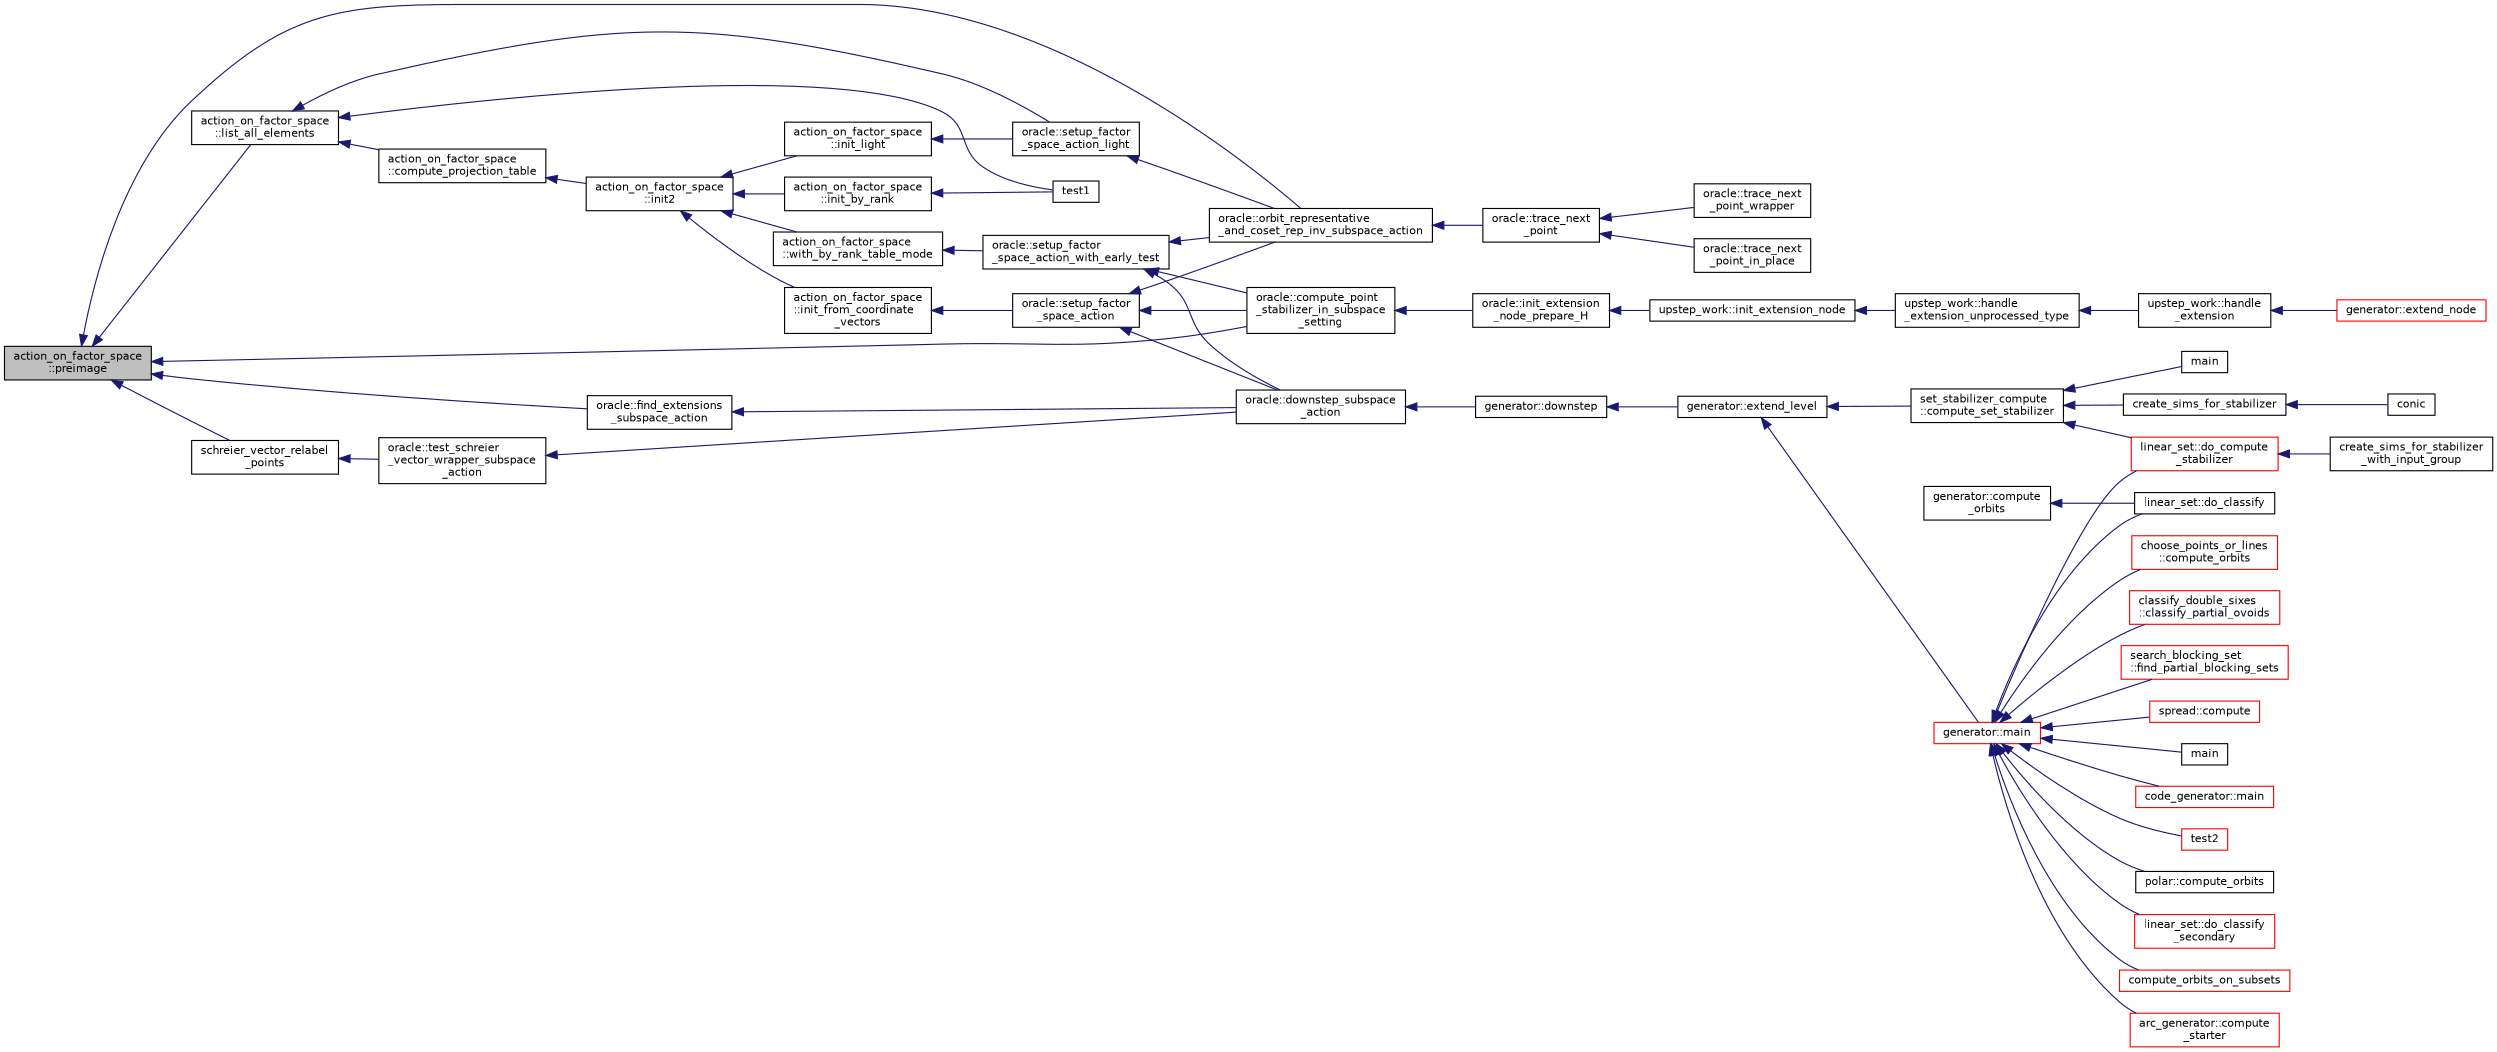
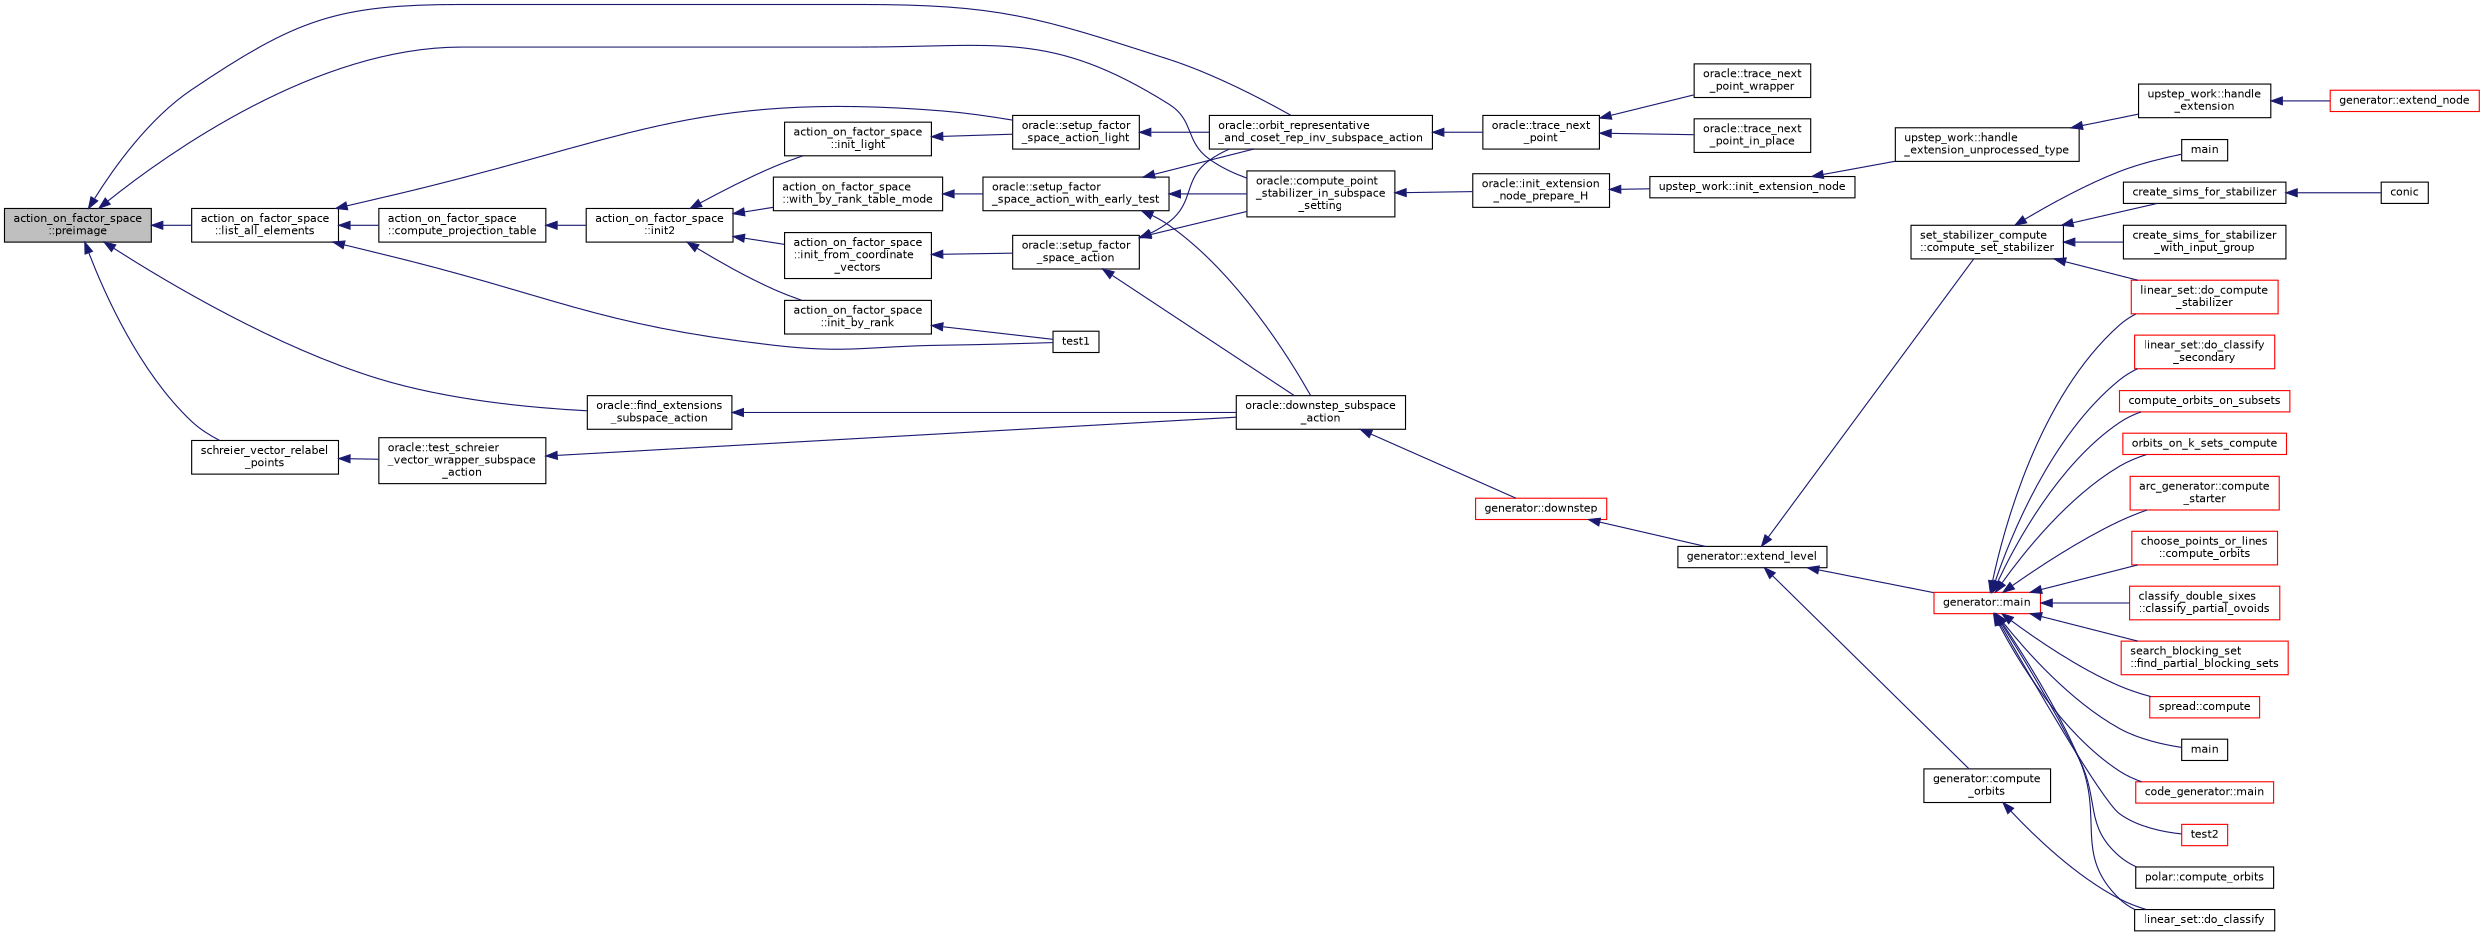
node "generator::downstep": color black -> red
node "orbits_on_k_sets_compute": added
edge "create_sims_for_stabilizer _with_input_group" -> "linear_set::do_compute _stabilizer": now "create_sims_for_stabilizer _with_input_group" -> "set_stabilizer_compute ::compute_set_stabilizer"
edge "generator::compute _orbits" -> "generator::extend_level": added
